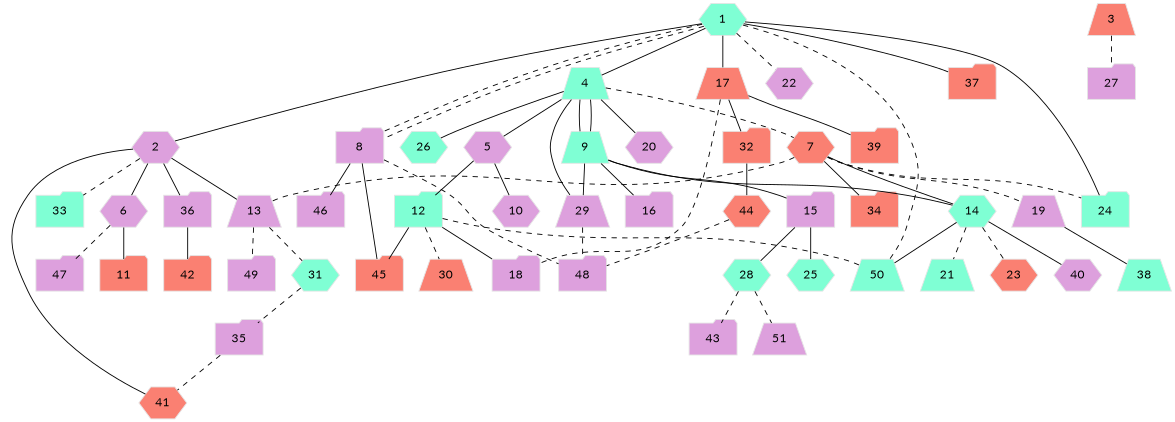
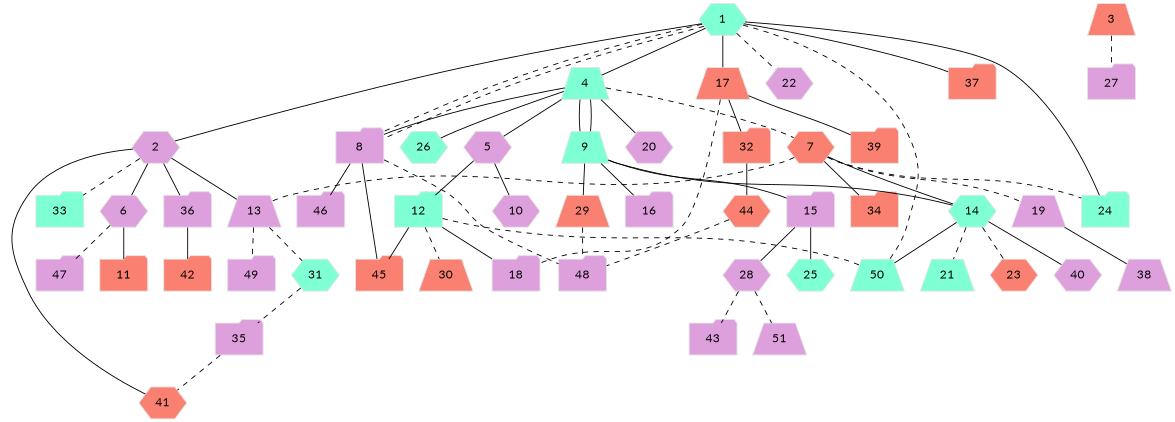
edge "4" -- "29": now "4" -- "8"
node "29": fillcolor plum -> salmon
node "28": fillcolor aquamarine -> plum
node "38": fillcolor aquamarine -> plum
